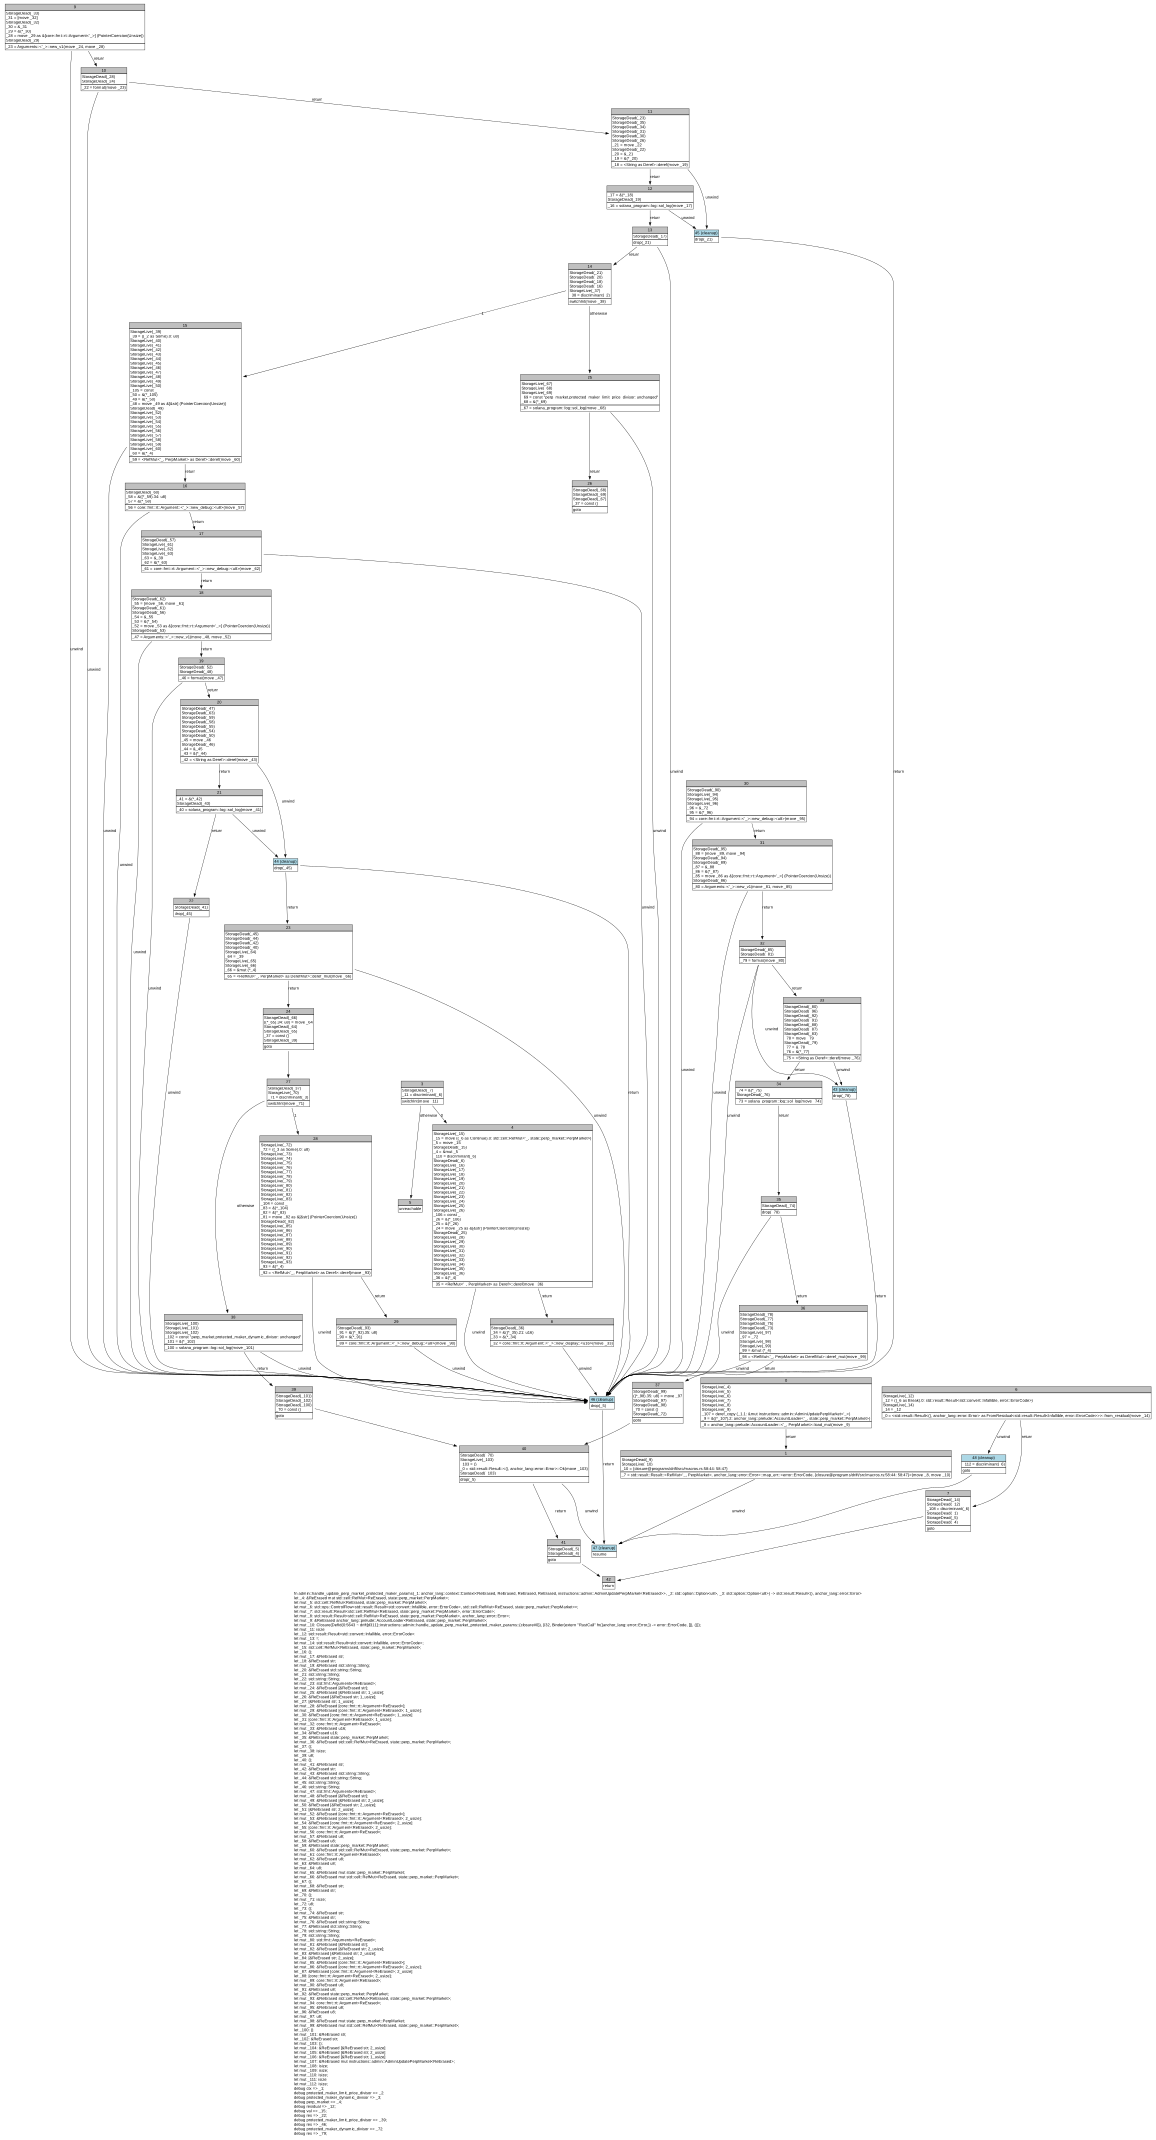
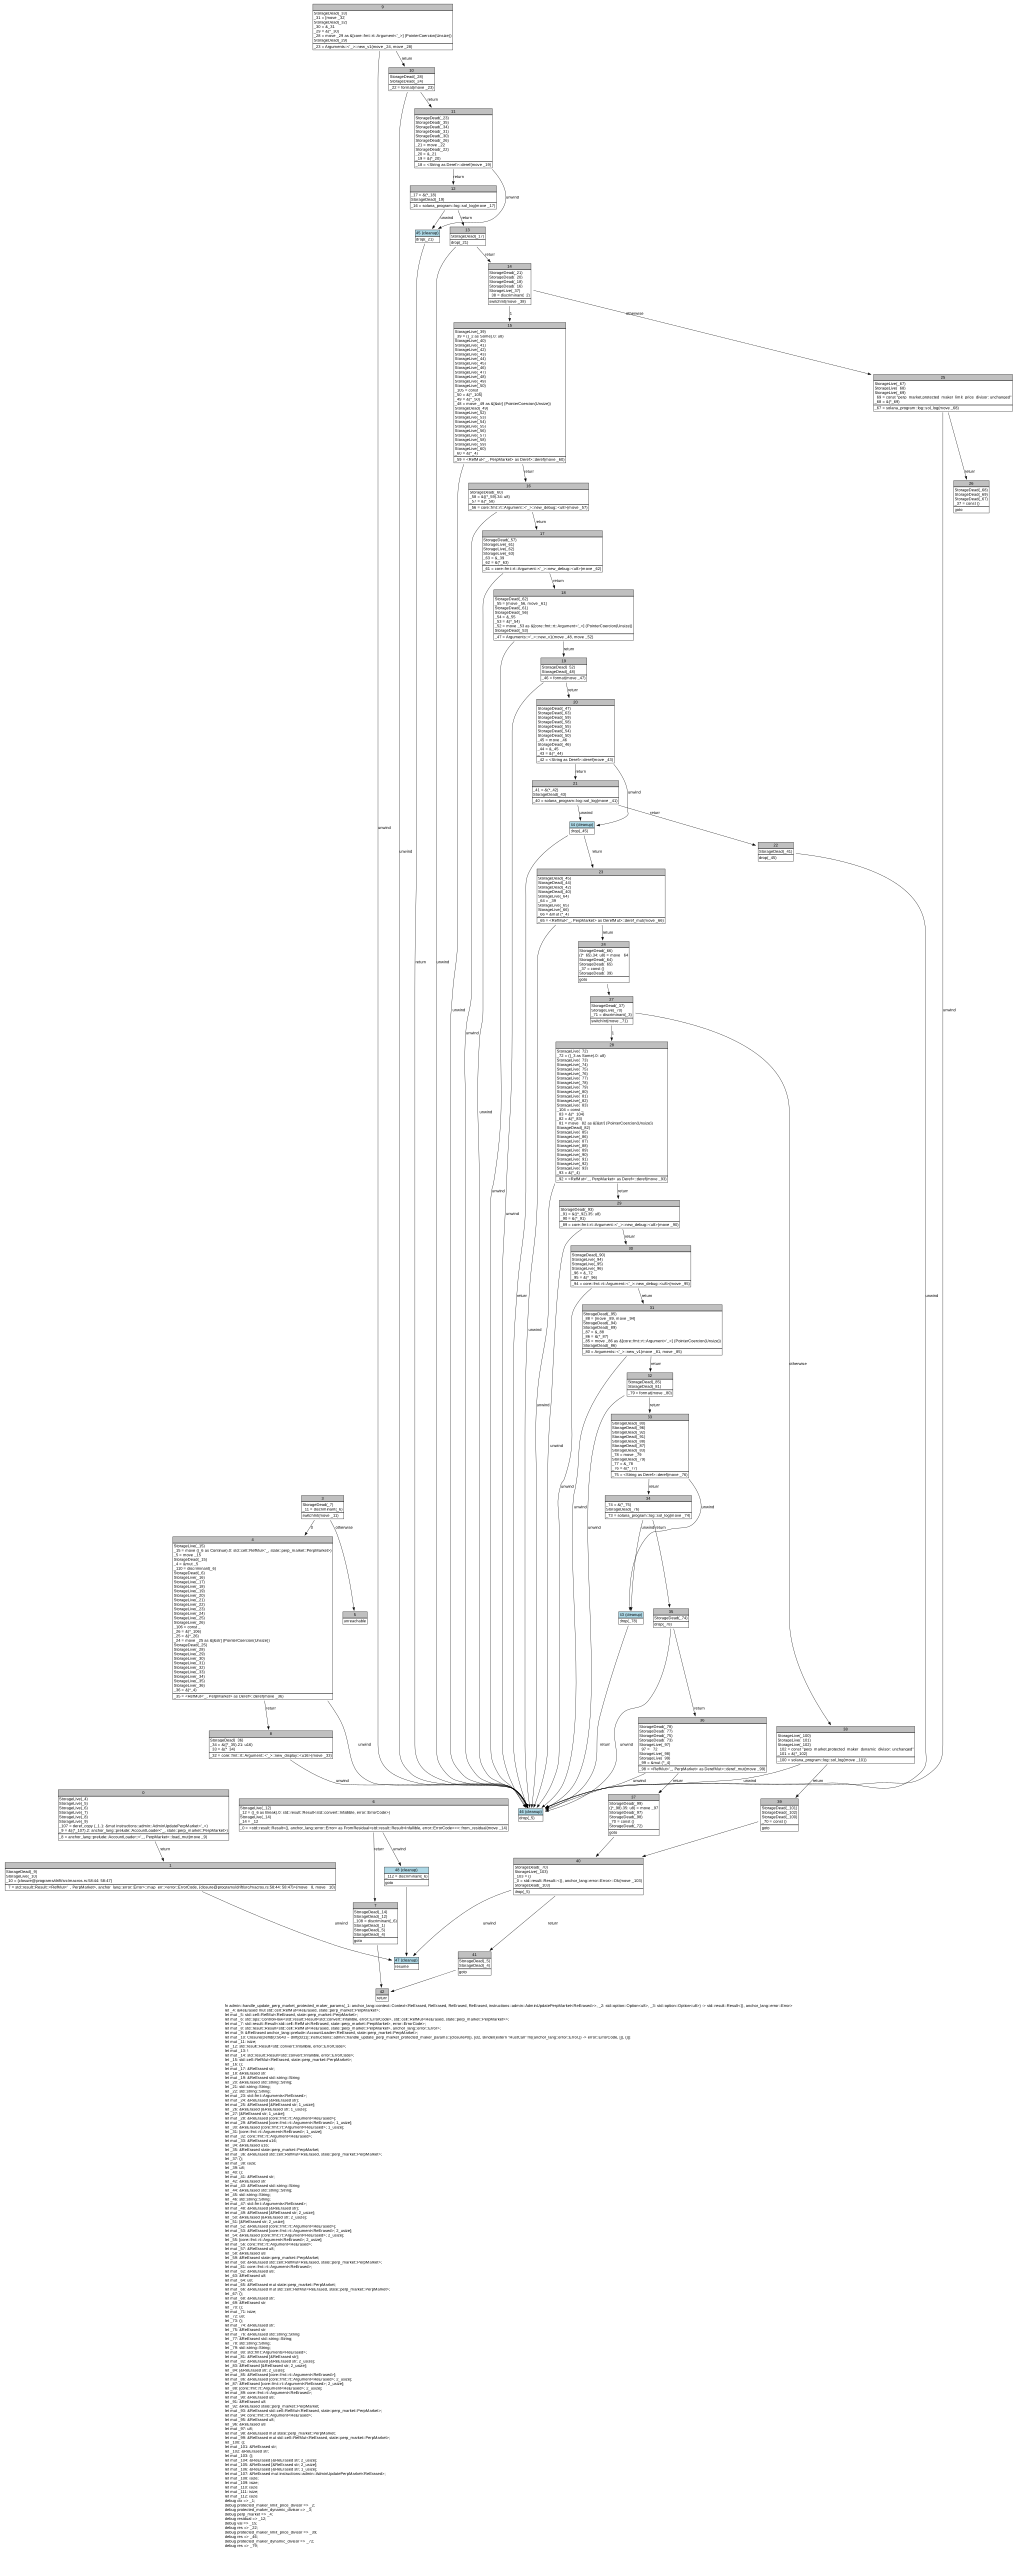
edge "32" -> "43 (cleanup)": now "34" -> "43 (cleanup)"
edge "29" -> "30": added, label "return"
edge "46 (cleanup)" -> "47 (cleanup)": removed, label "return"
